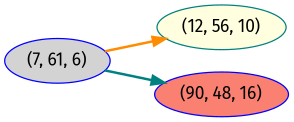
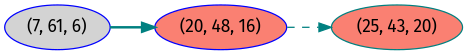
node "(12, 56, 10)": removed
node "(25, 43, 20)": added
node "(90, 48, 16)": label "(90, 48, 16)" -> "(20, 48, 16)"
